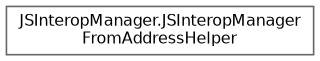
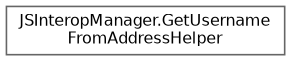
node "JSInteropManager.JSInteropManager FromAddressHelper": label "JSInteropManager.JSInteropManager FromAddressHelper" -> "JSInteropManager.GetUsername FromAddressHelper"
